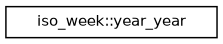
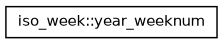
node "iso_week::year_year": label "iso_week::year_year" -> "iso_week::year_weeknum"
